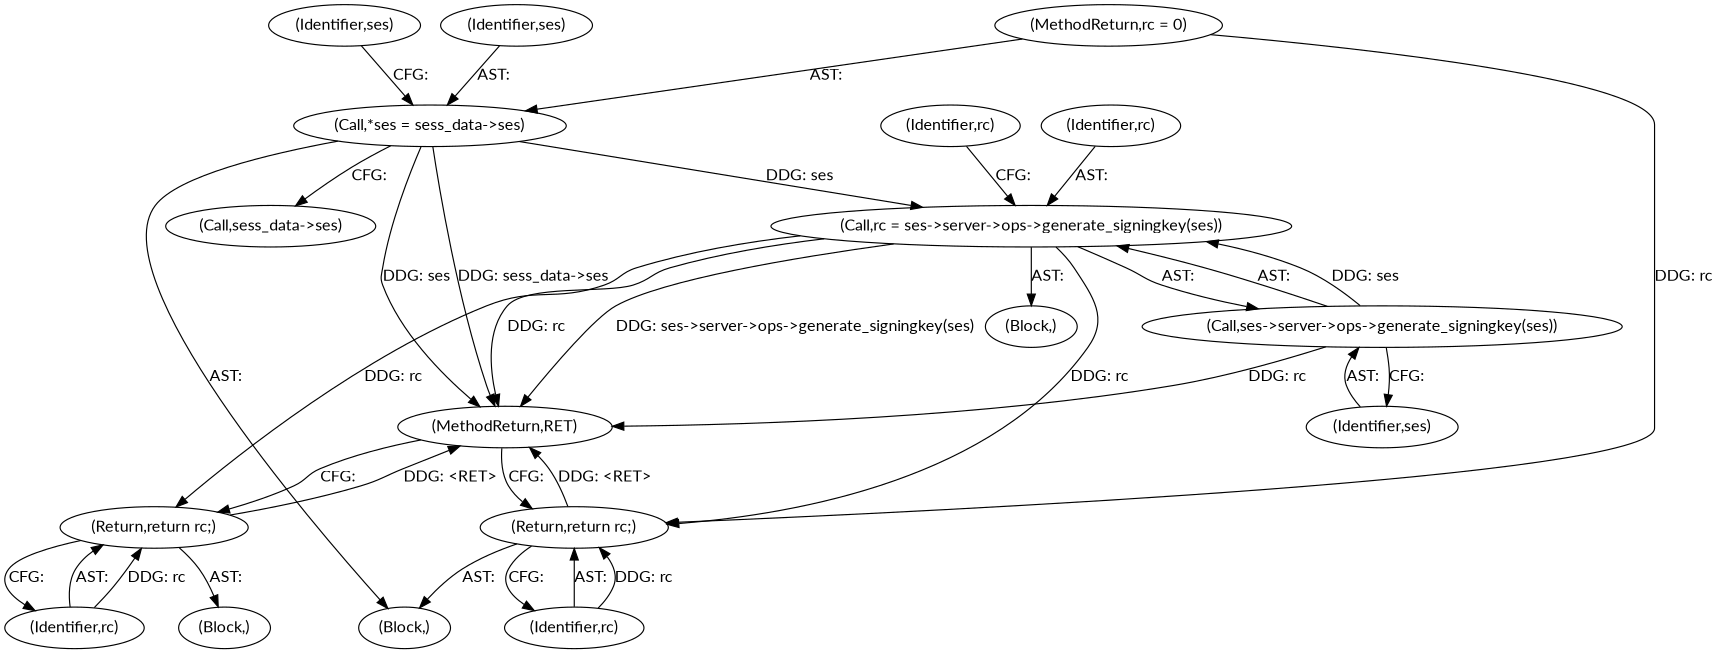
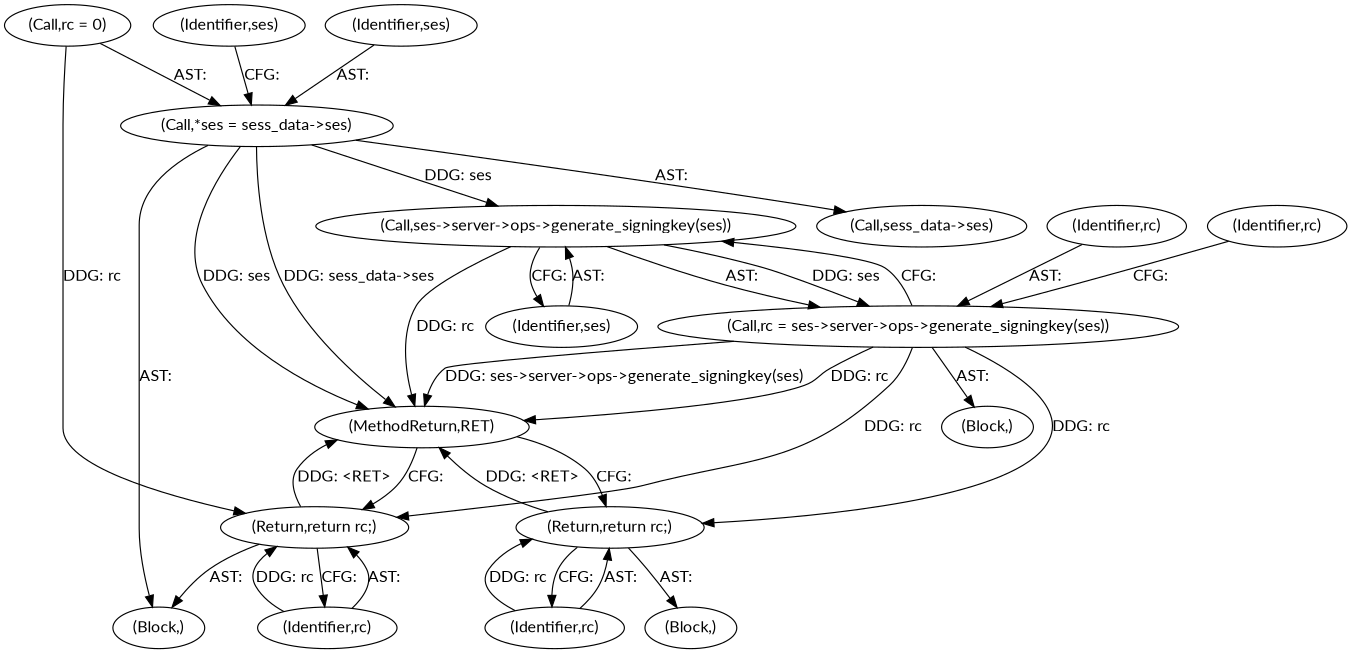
node "(MethodReturn,rc = 0)": label "(MethodReturn,rc = 0)" -> "(Call,rc = 0)"
edge "(Call,*ses = sess_data->ses)" -> "(Call,rc = ses->server->ops->generate_signingkey(ses))": now "(Call,*ses = sess_data->ses)" -> "(Call,ses->server->ops->generate_signingkey(ses))"
edge "(Call,*ses = sess_data->ses)" -> "(Call,sess_data->ses)": label "CFG: " -> "AST: "
edge "(Call,rc = ses->server->ops->generate_signingkey(ses))" -> "(Call,ses->server->ops->generate_signingkey(ses))": label "AST: " -> "CFG: "
